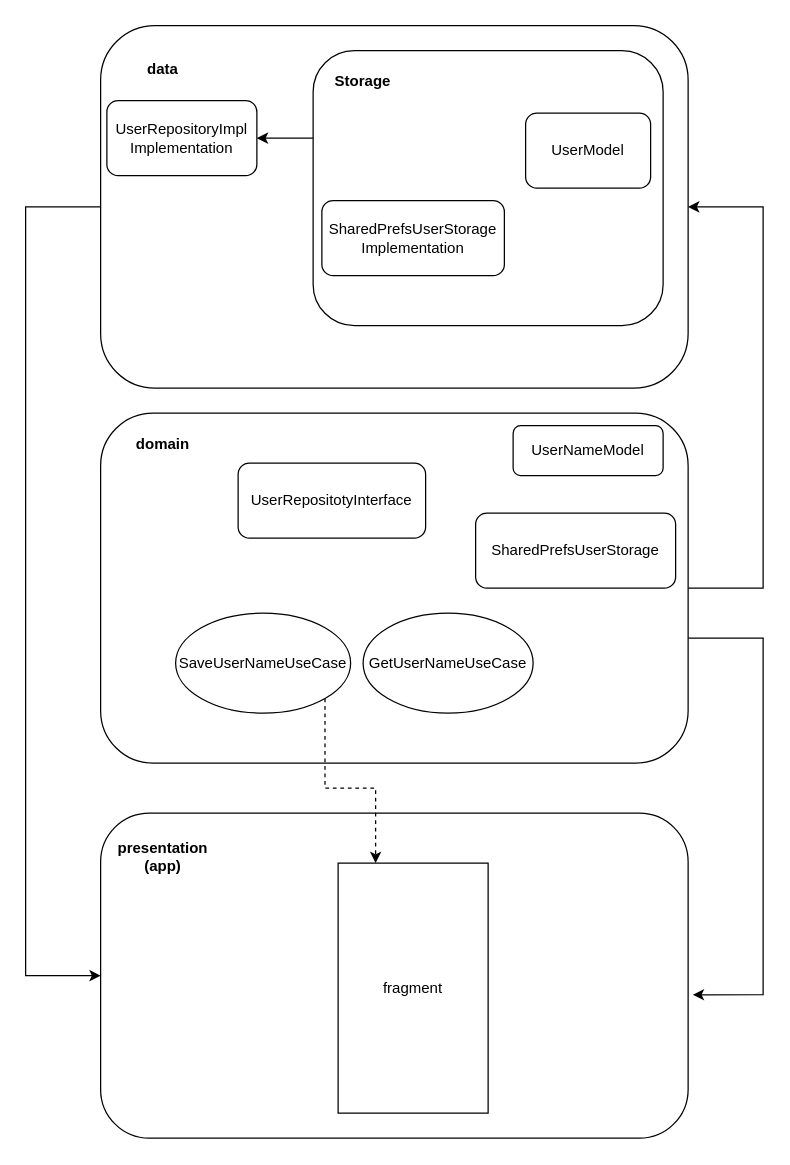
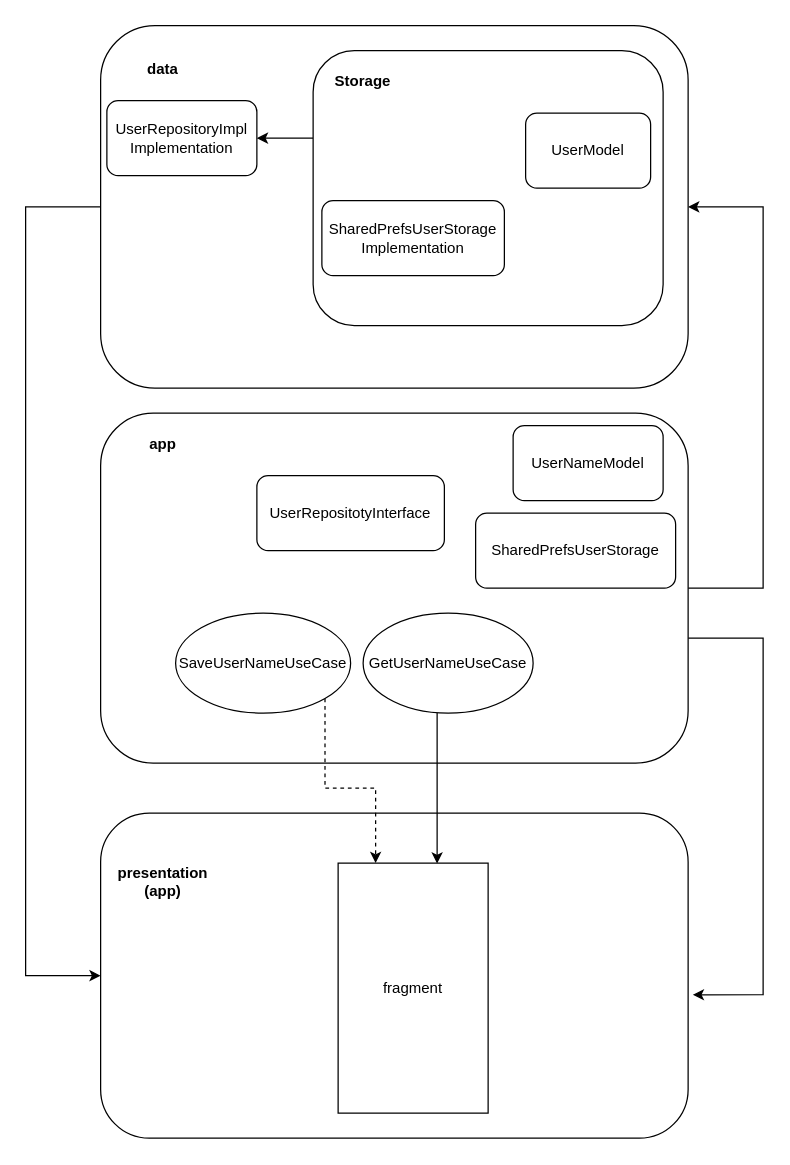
node "domain": label "domain" -> "app"
node "UserNameModel": size 150x50 -> 150x75
node "UserRepositotyInterface": moved (332, 501) -> (351, 513)
edge "GetUserNameUseCase" -> "fragment": added
node "presentation (app)": moved (163, 857) -> (163, 882)
